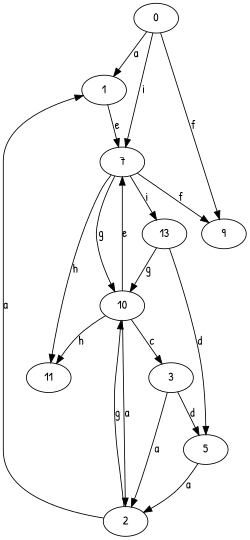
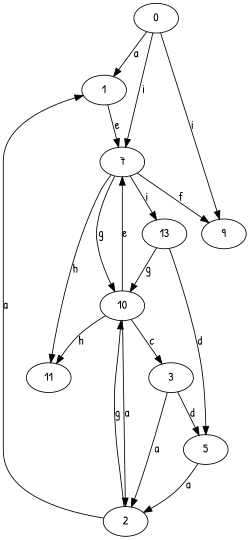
edge "0" -> "9": label "f" -> "i"
